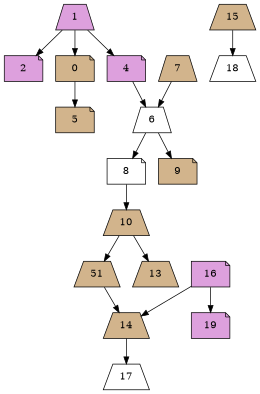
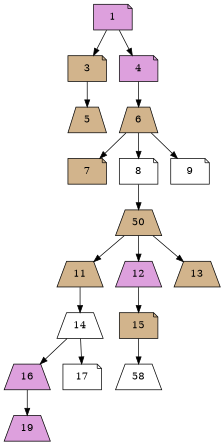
node "1": shape trapezium -> note
node "15": shape trapezium -> note
node "2": removed
node "0": label "0" -> "3"
node "7": shape trapezium -> note
node "18": label "18" -> "58"
edge "7" -> "6": reversed
node "5": shape note -> trapezium
node "6": fillcolor white -> tan
node "9": fillcolor tan -> white
node "10": label "10" -> "50"
node "51": label "51" -> "11"
node "12": added
node "16": shape note -> trapezium
edge "16" -> "14": reversed
node "14": fillcolor tan -> white
node "19": shape note -> trapezium
node "17": shape trapezium -> note
